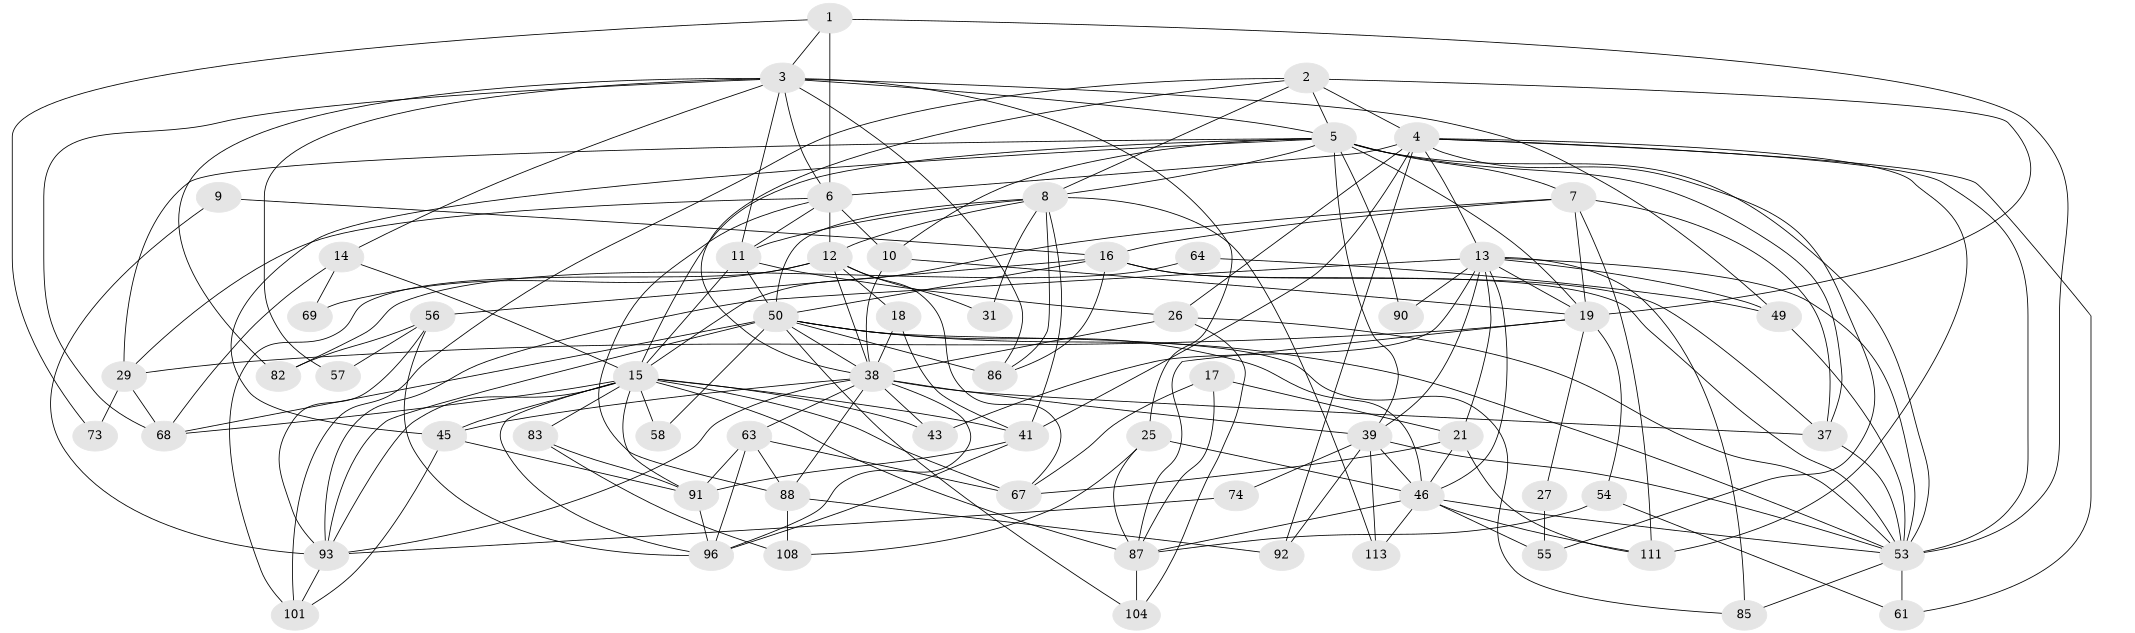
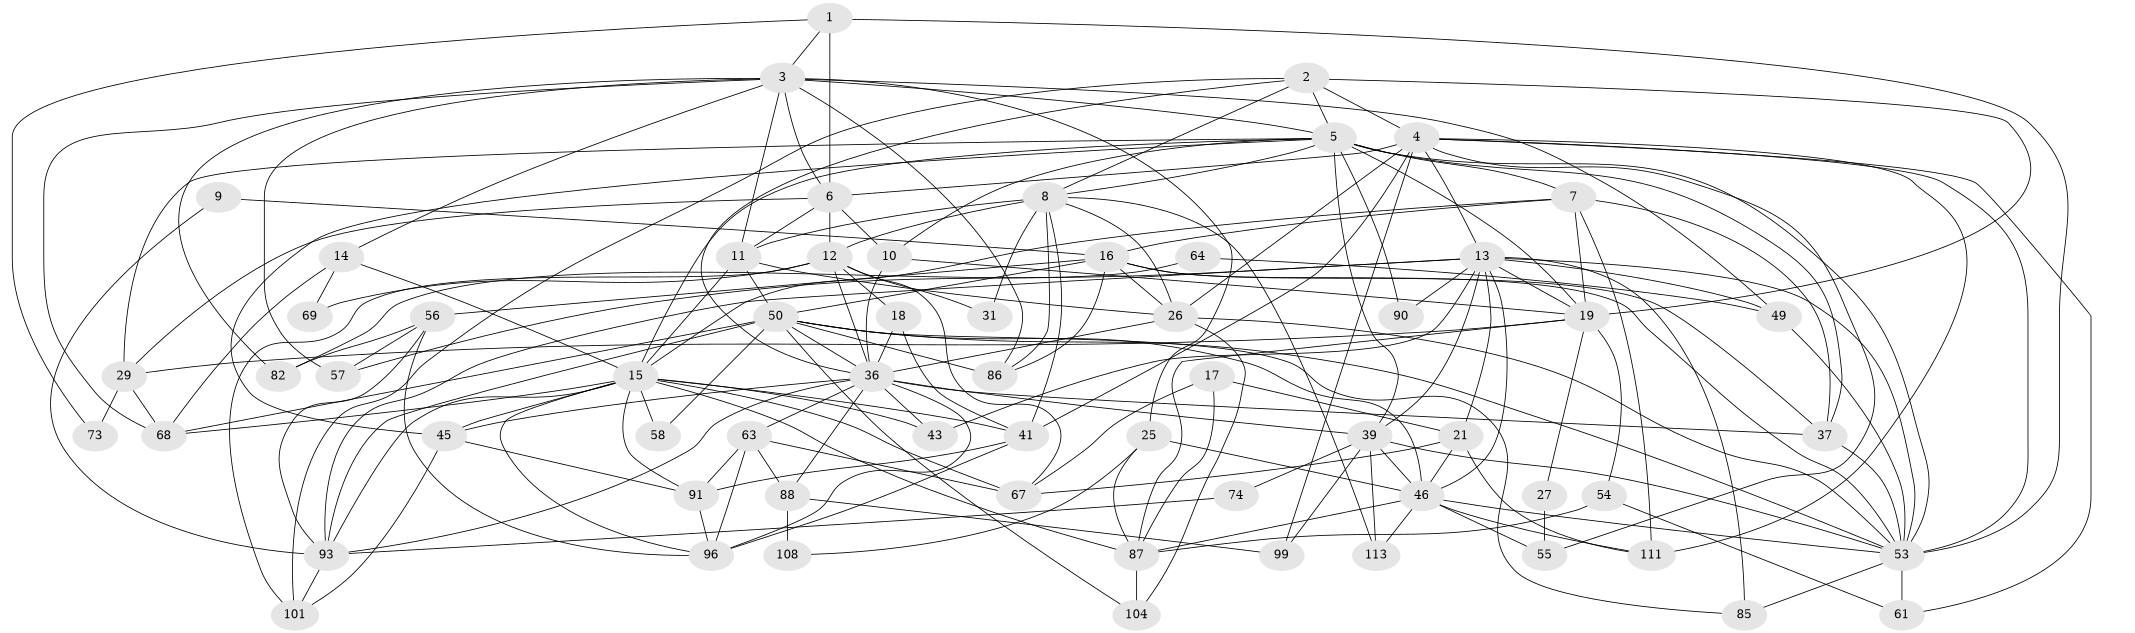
edge "8" -- "50": now "8" -- "26"
edge "16" -- "26": added
edge "13" -- "57": added
edge "6" -- "88": removed
node "38": label "38" -> "36"
node "83": removed
node "92": label "92" -> "99"
